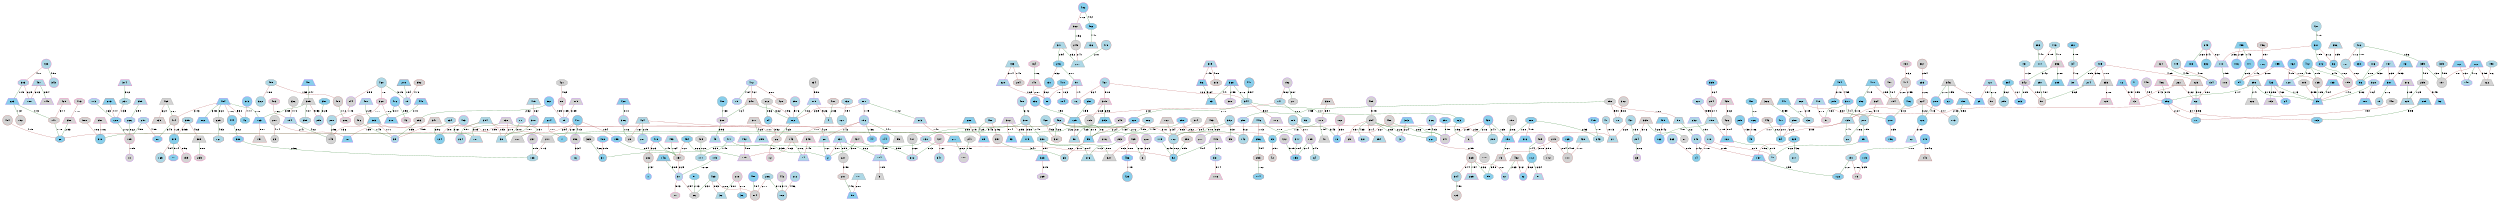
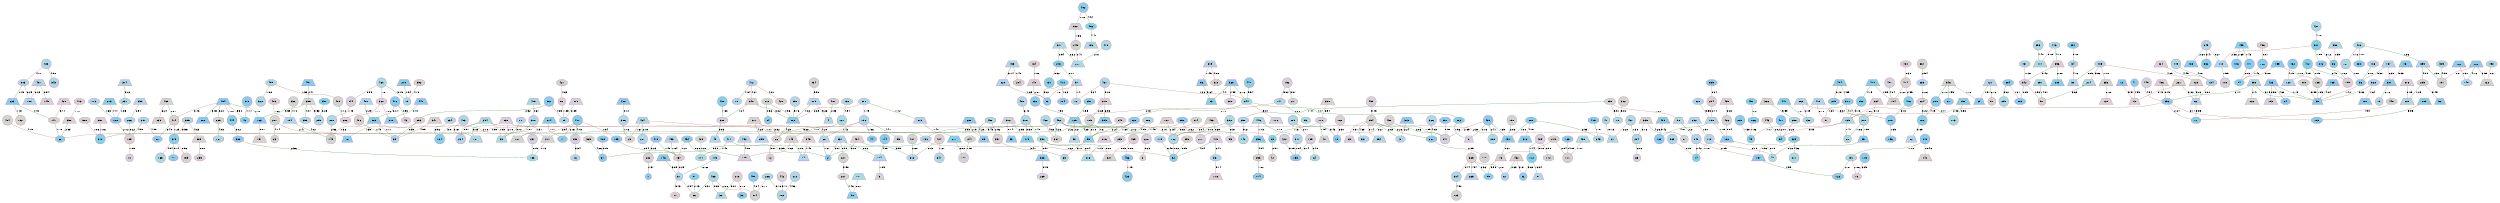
edge "472" -- "428": label "6.00" -> "4.20"
edge "358" -- "258": label "4.55" -> "1.44"
edge "127" -- "66": added, label "5.28"
edge "469" -- "8": removed, label "2.67"
